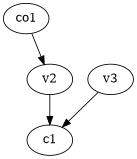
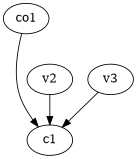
edge "co1" -> "v2": now "co1" -> "c1"
